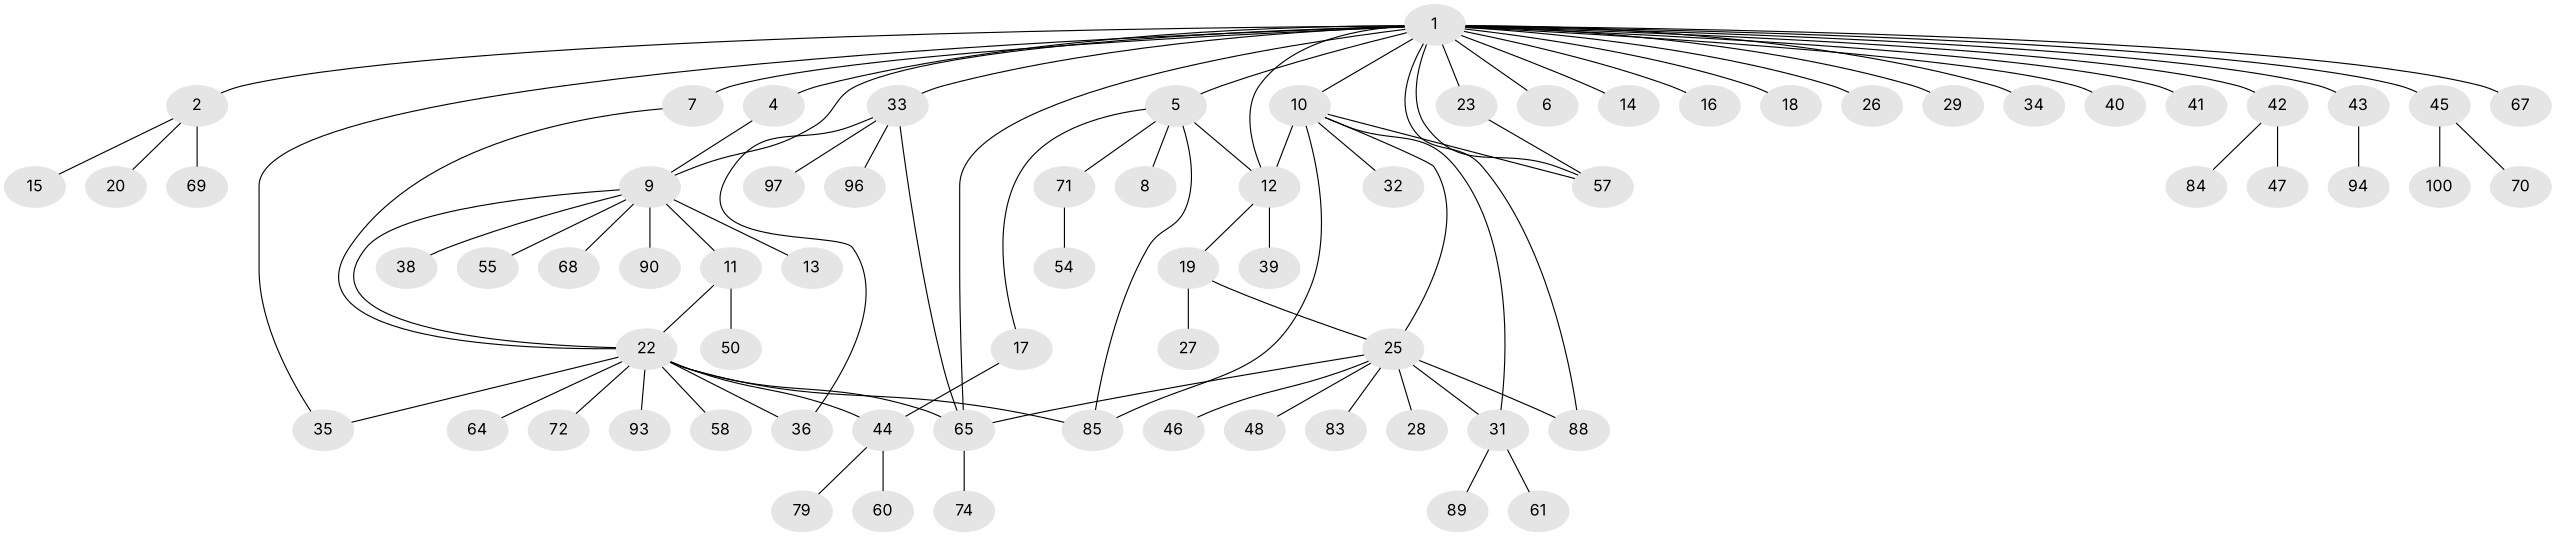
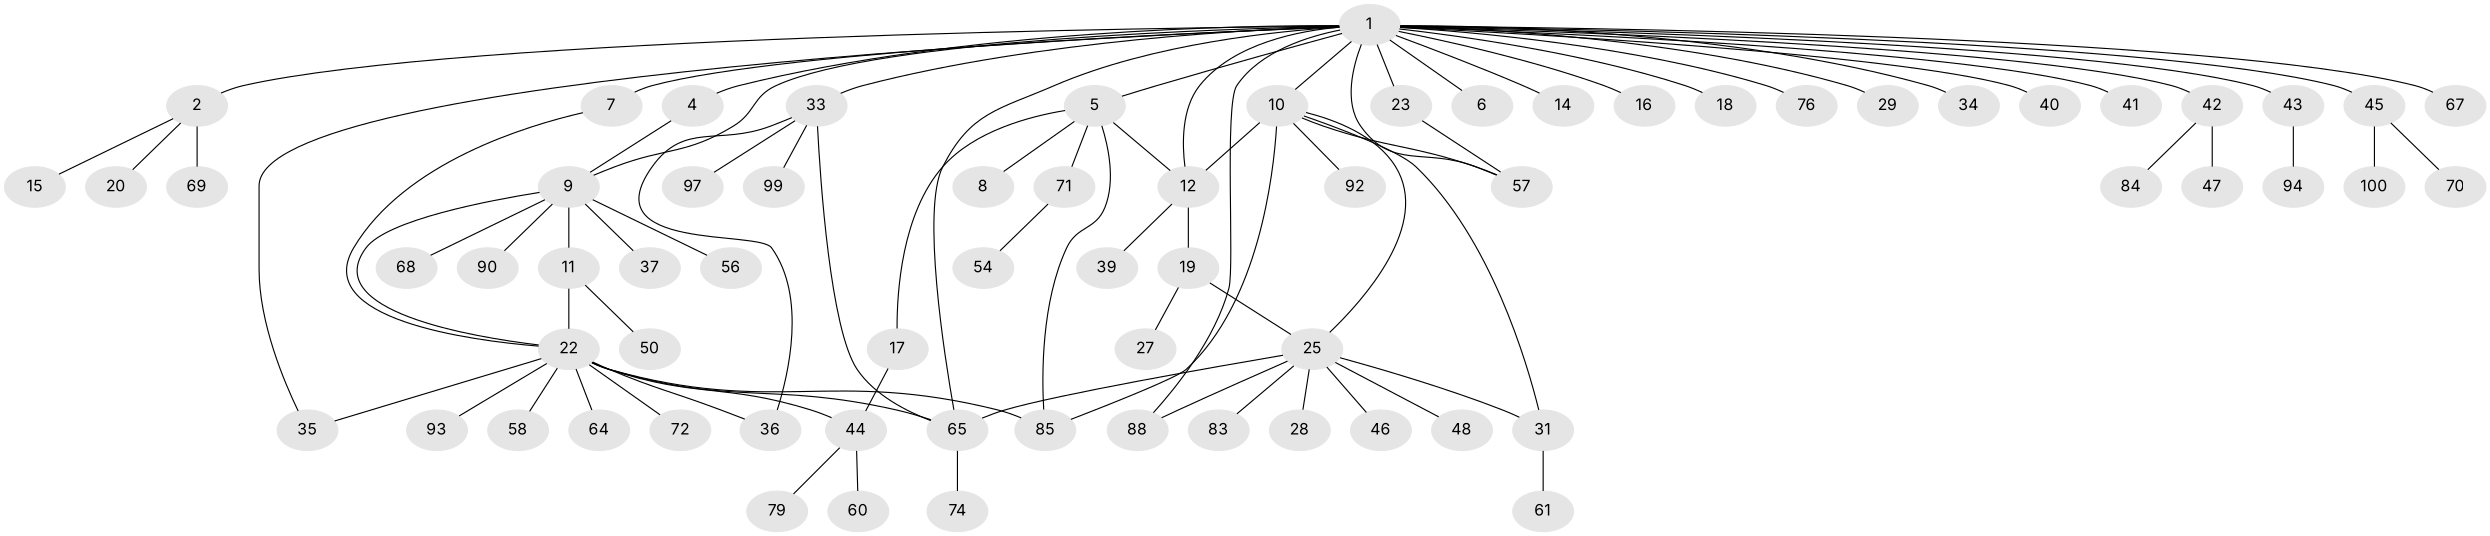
node "26": label "26" -> "76"
node "96": label "96" -> "99"
node "32": label "32" -> "92"
node "38": label "38" -> "37"
node "55": label "55" -> "56"
node "13": removed
node "89": removed
